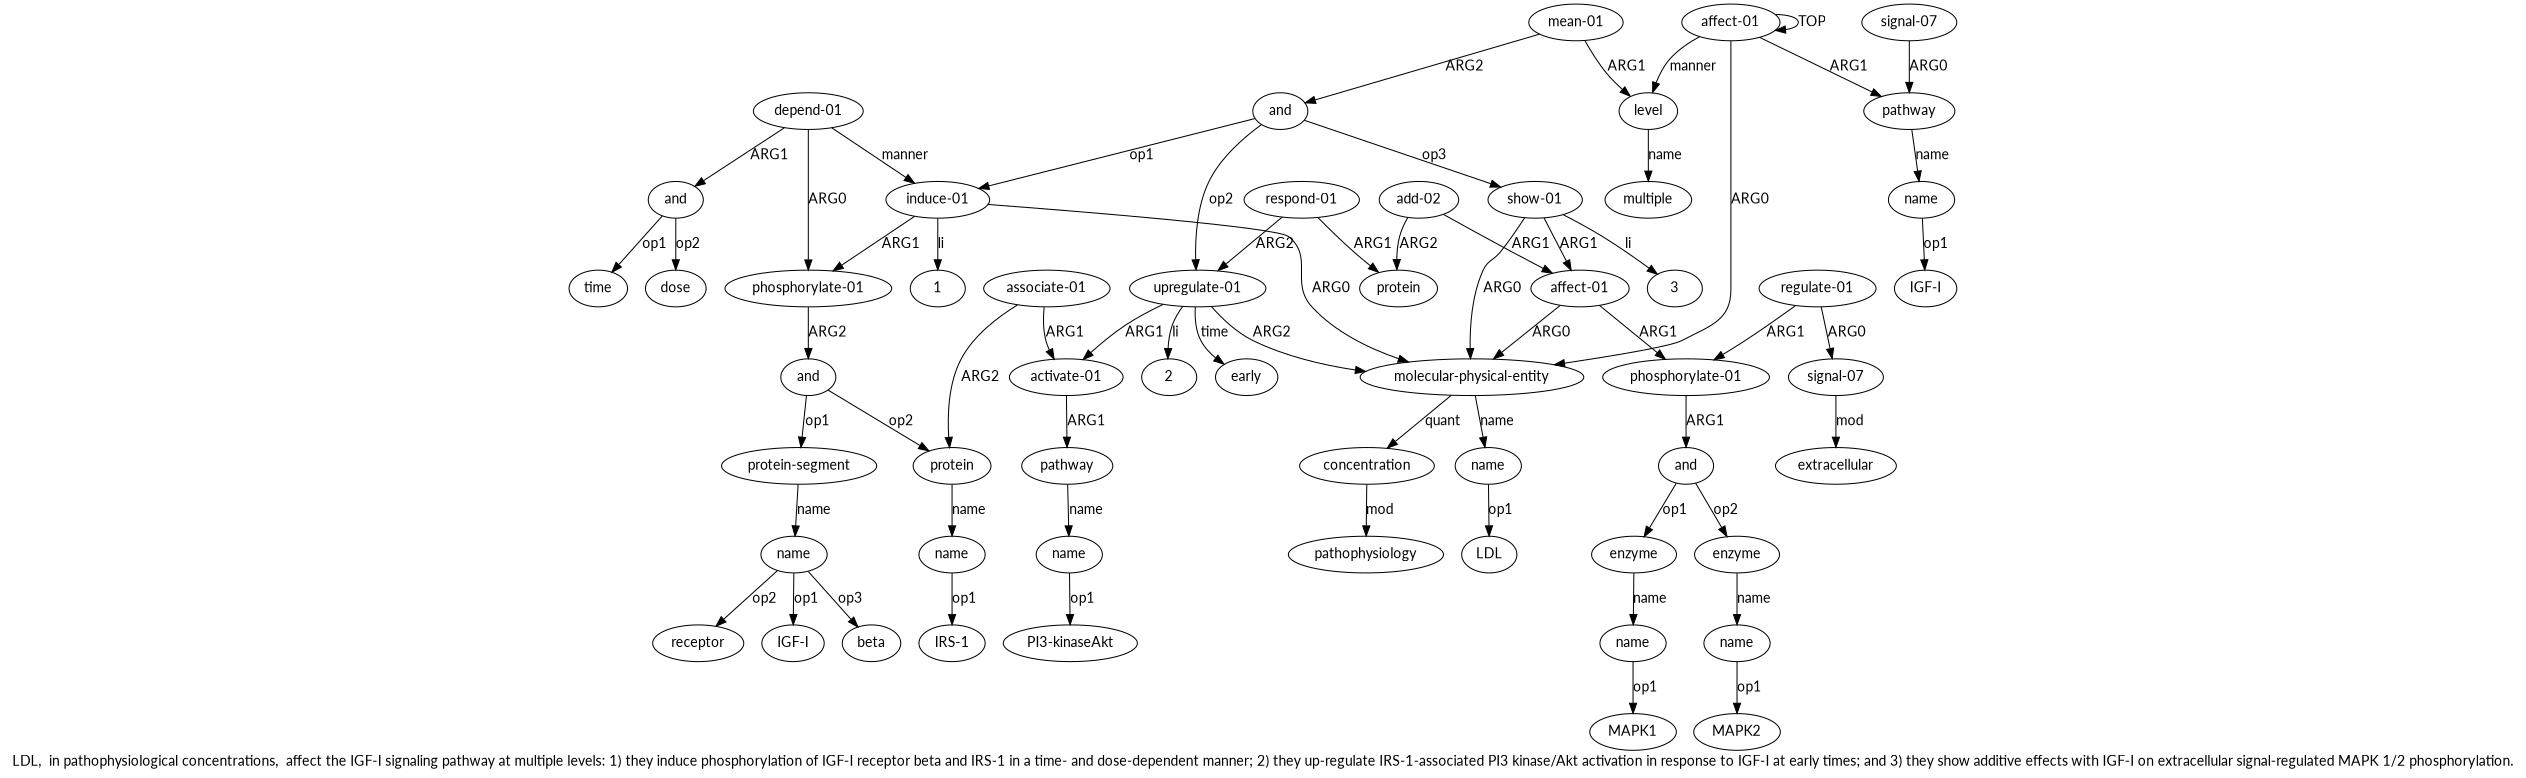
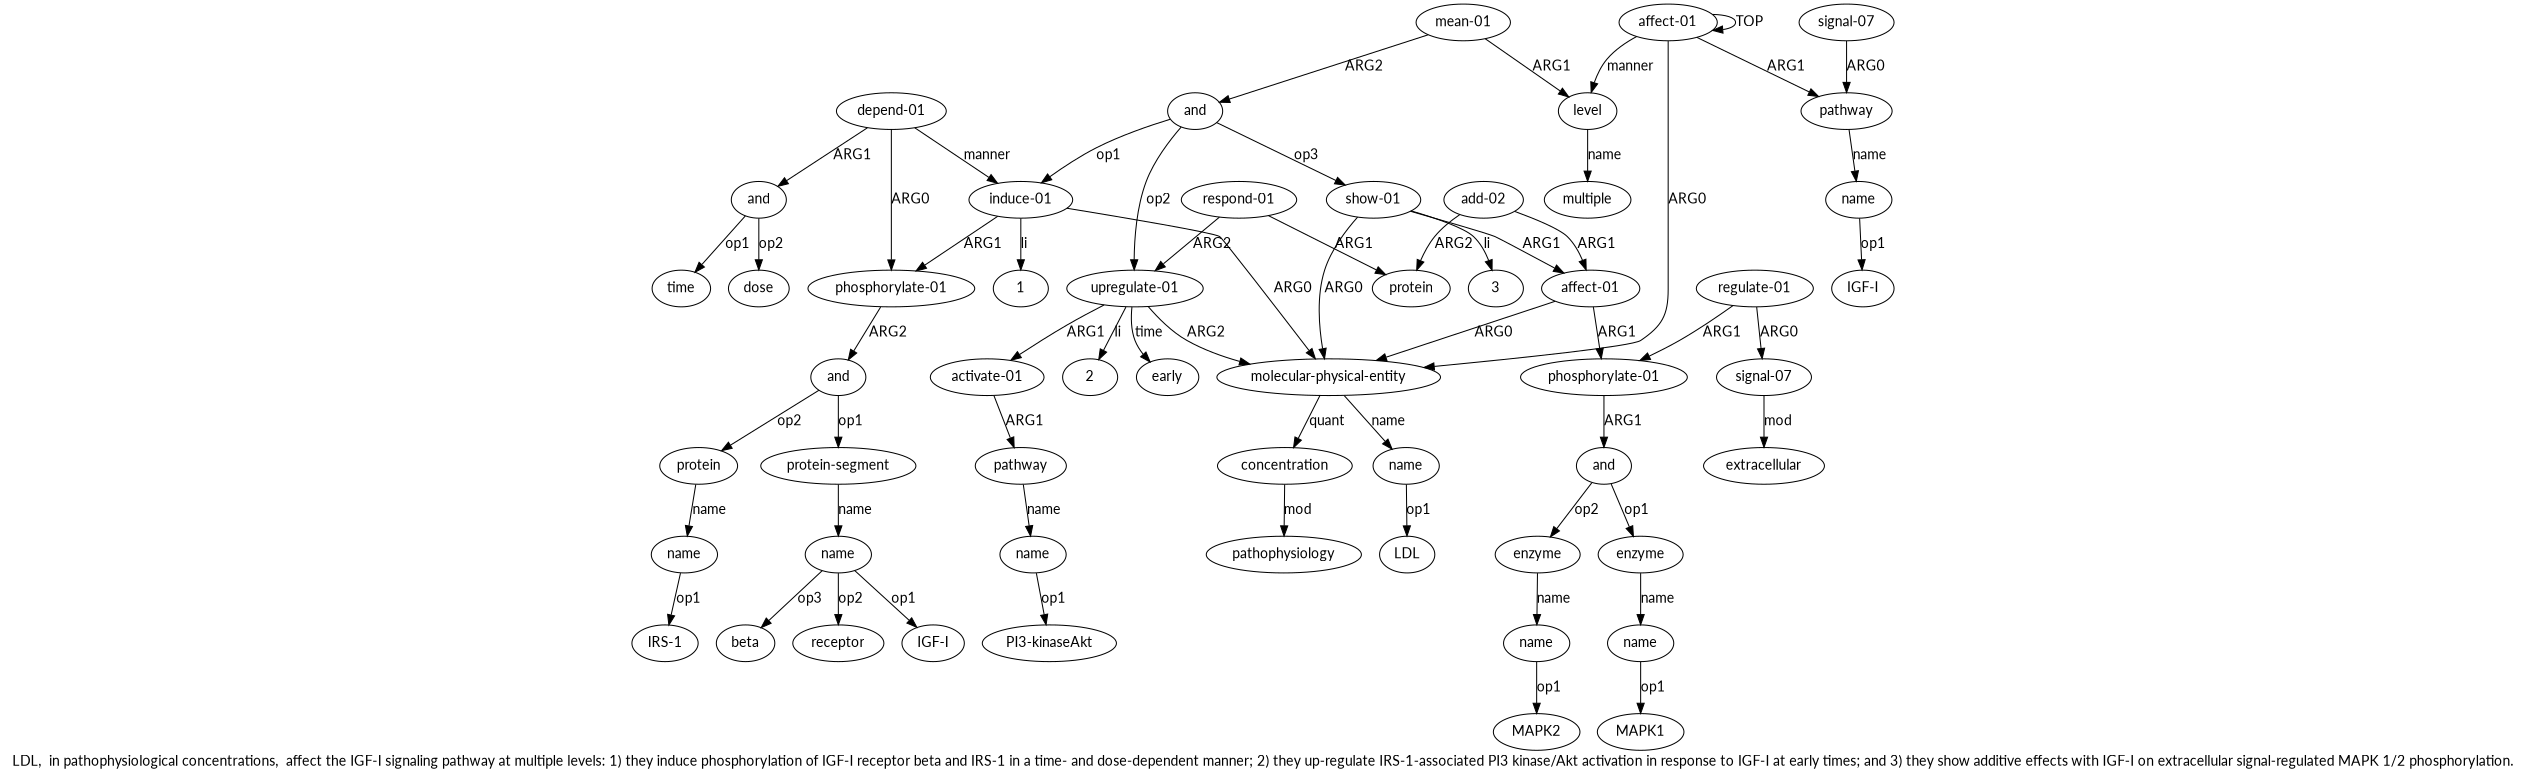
node "associate-01": removed
